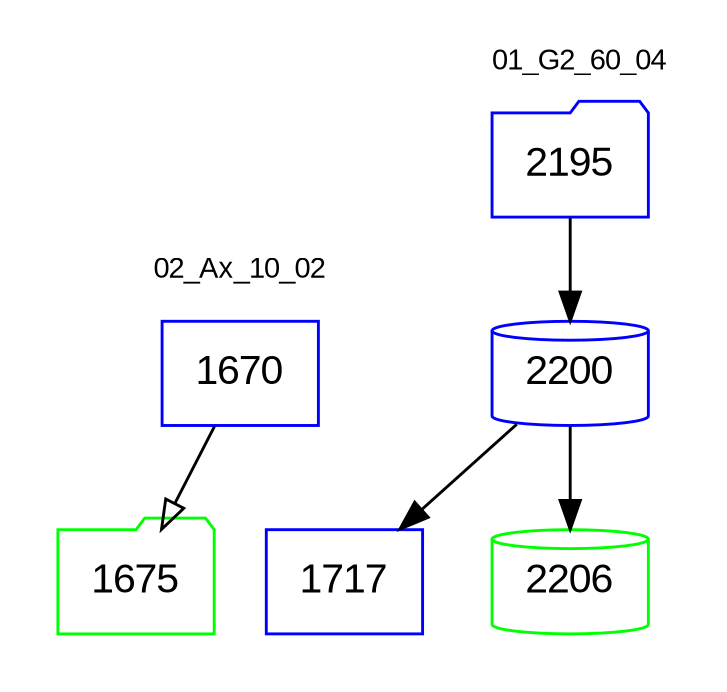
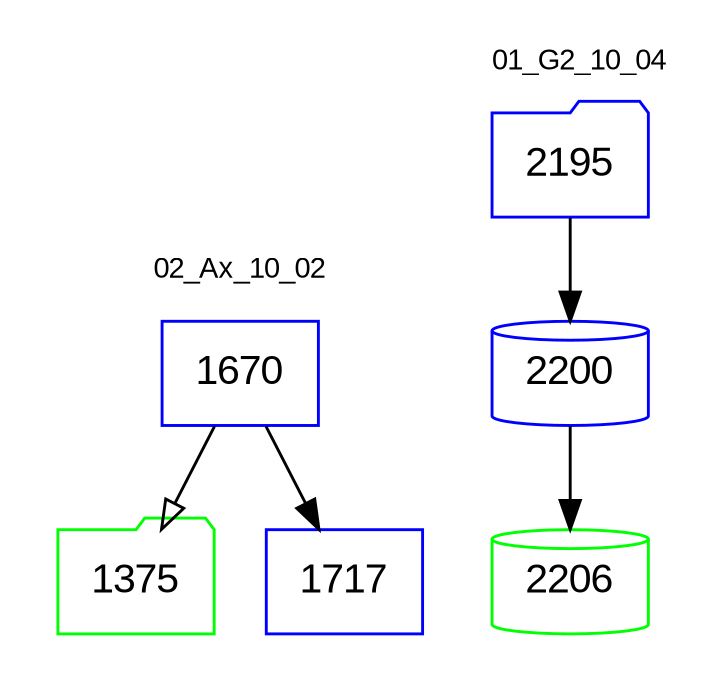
cluster "01_G2_60_04": label "01_G2_60_04" -> "01_G2_10_04"
edge "2200" -> "1717": now "1670" -> "1717"
node "1675": label "1675" -> "1375"
